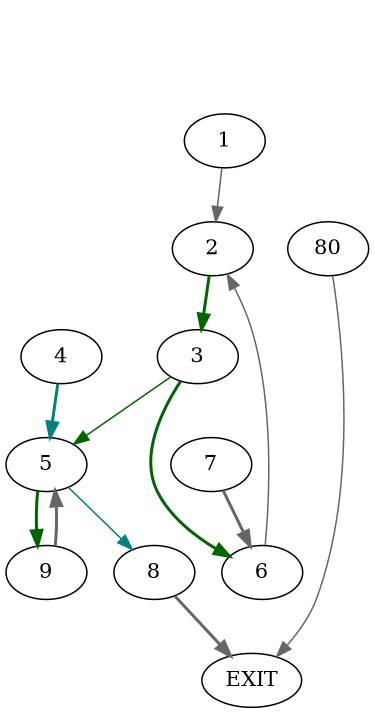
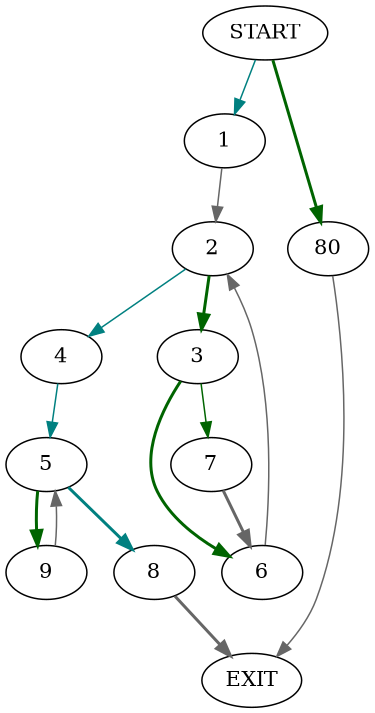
node "START": added
edge "2" -> "4": added
edge "4" -> "5": style bold -> solid
edge "3" -> "5": now "3" -> "7"
edge "5" -> "8": style solid -> bold
edge "9" -> "5": style bold -> solid
